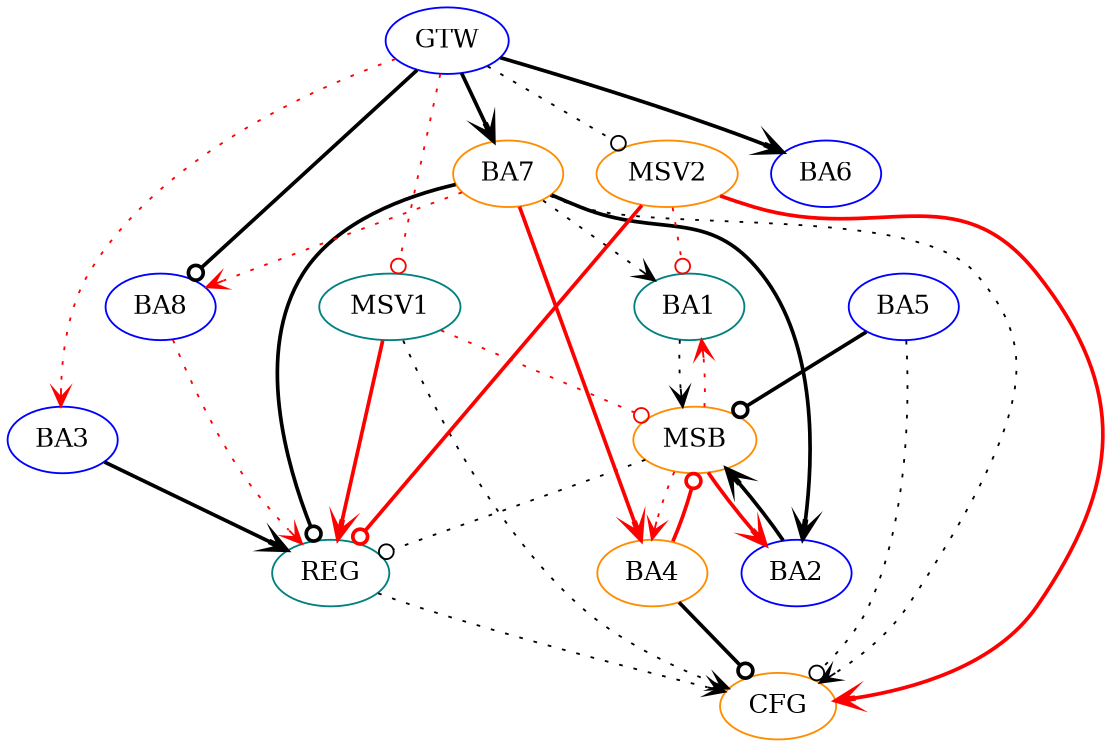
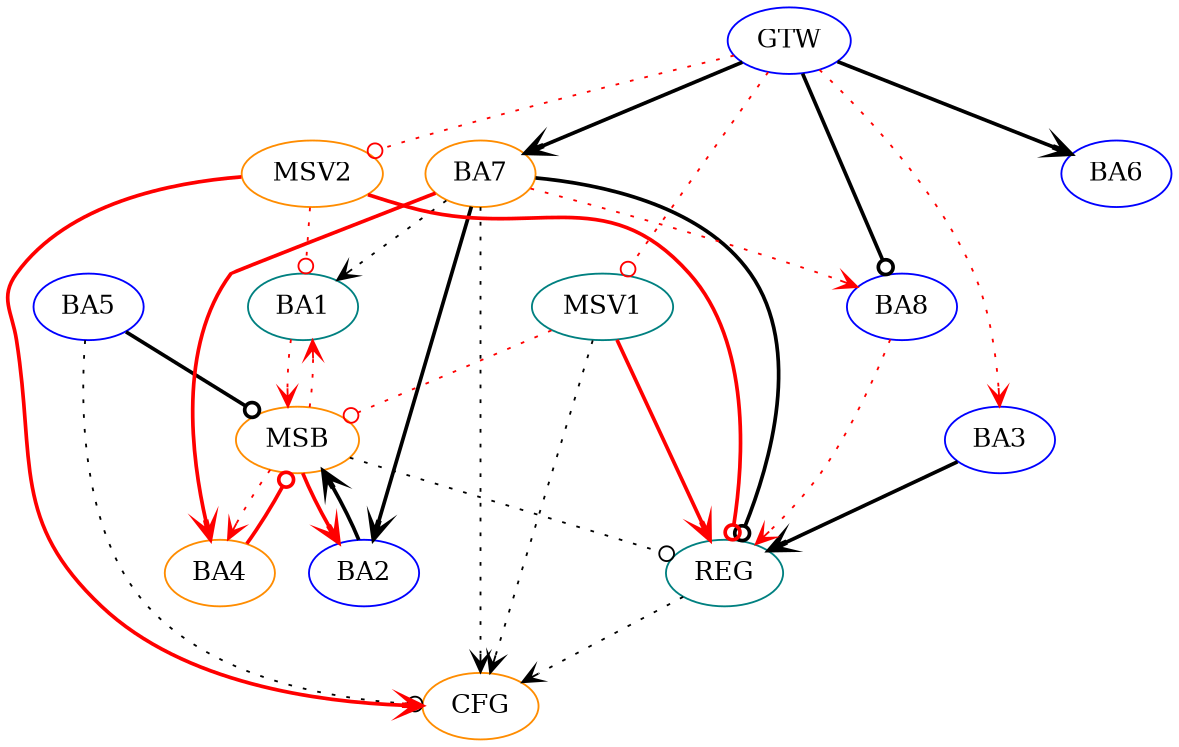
edge "GTW" -> "MSV2": color black -> red
edge "BA1" -> "MSB": color black -> red
edge "BA4" -> "CFG": removed
